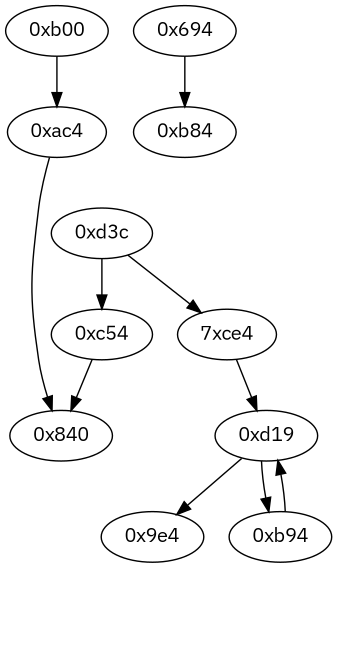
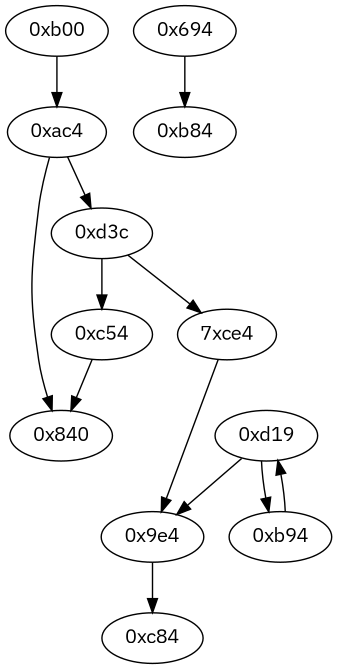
edge "0xac4" -> "0xd3c": added
edge "7xce4" -> "0xd19": now "7xce4" -> "0x9e4"
node "0xc84": added
